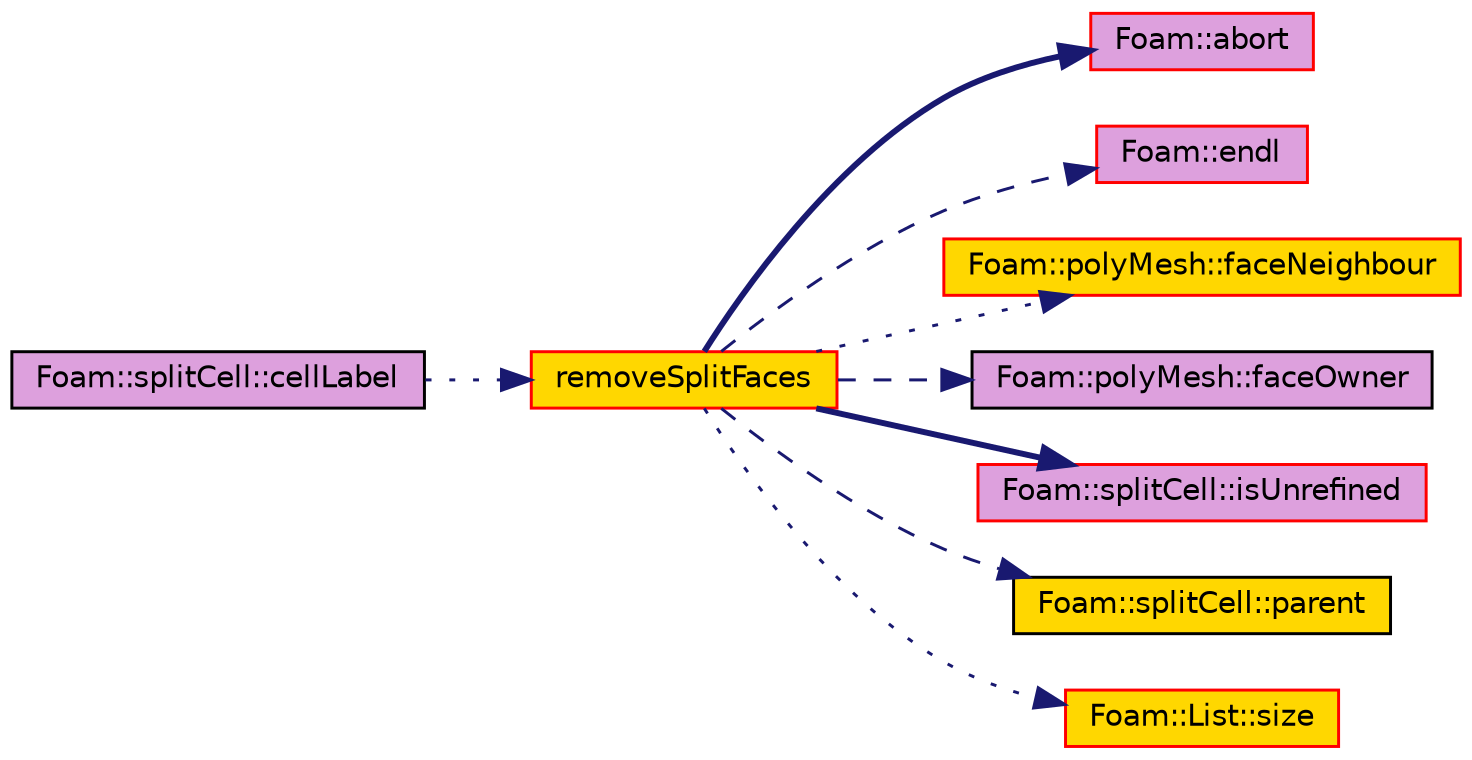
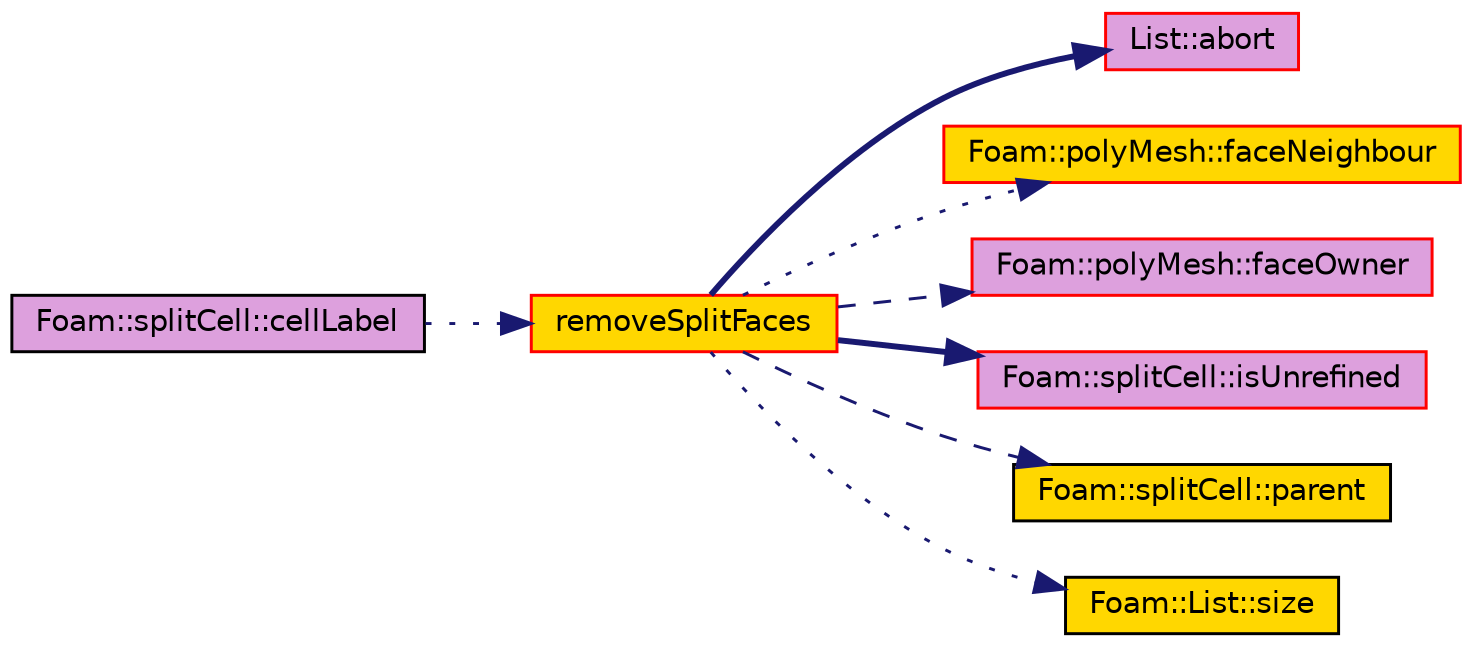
node "Foam::abort": label "Foam::abort" -> "List::abort"
node "Foam::endl": removed
node "Foam::polyMesh::faceOwner": color black -> red
node "Foam::List::size": color red -> black
